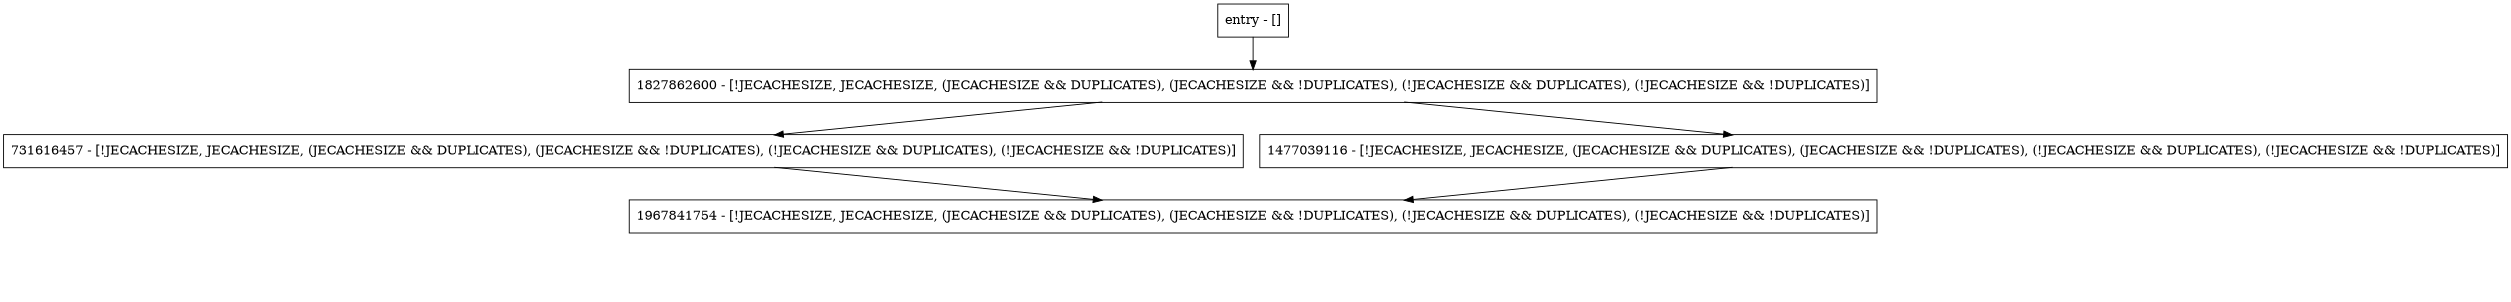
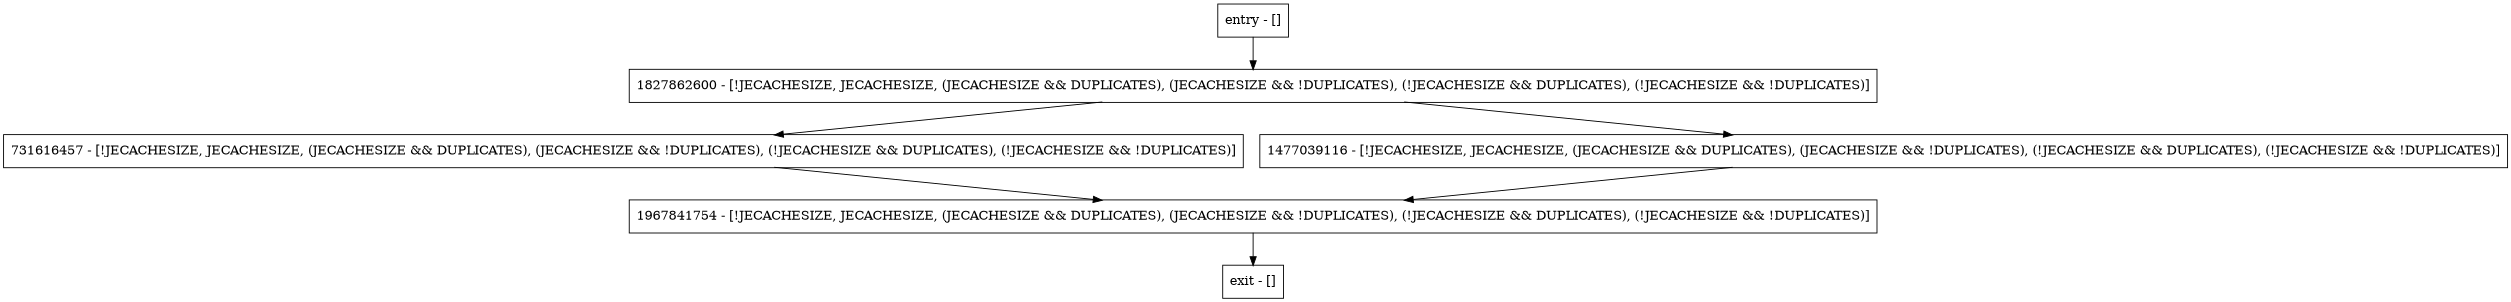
node "exit - []": added
